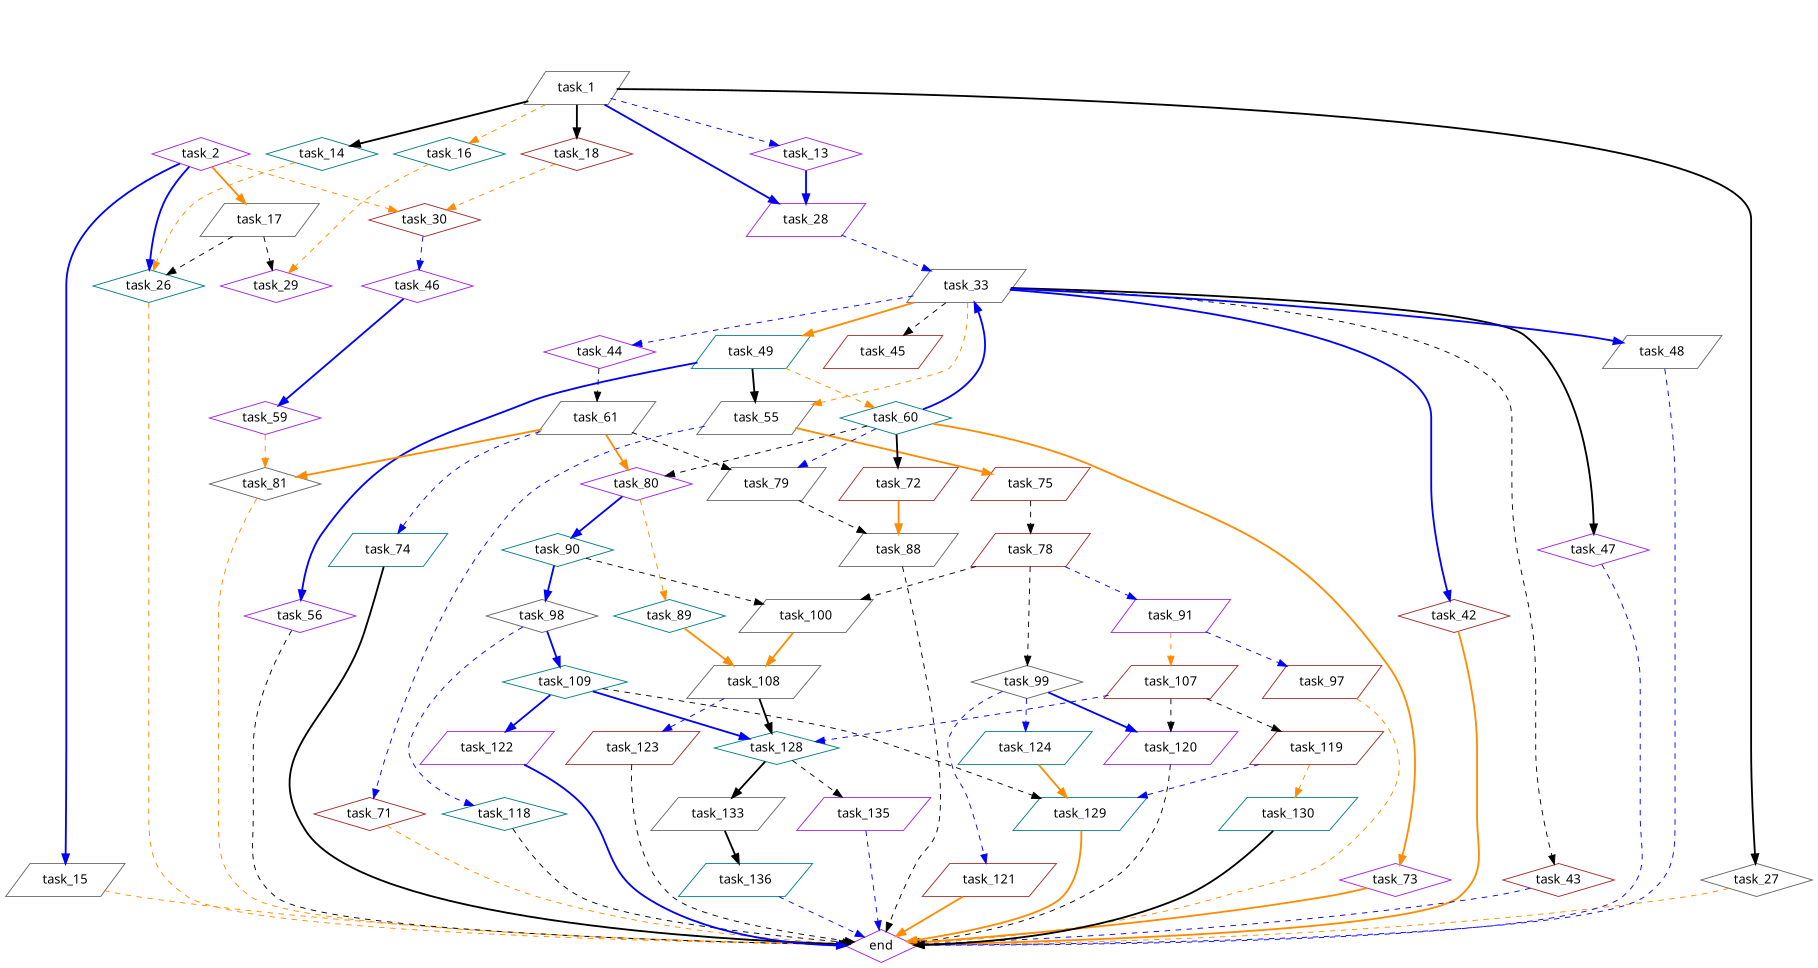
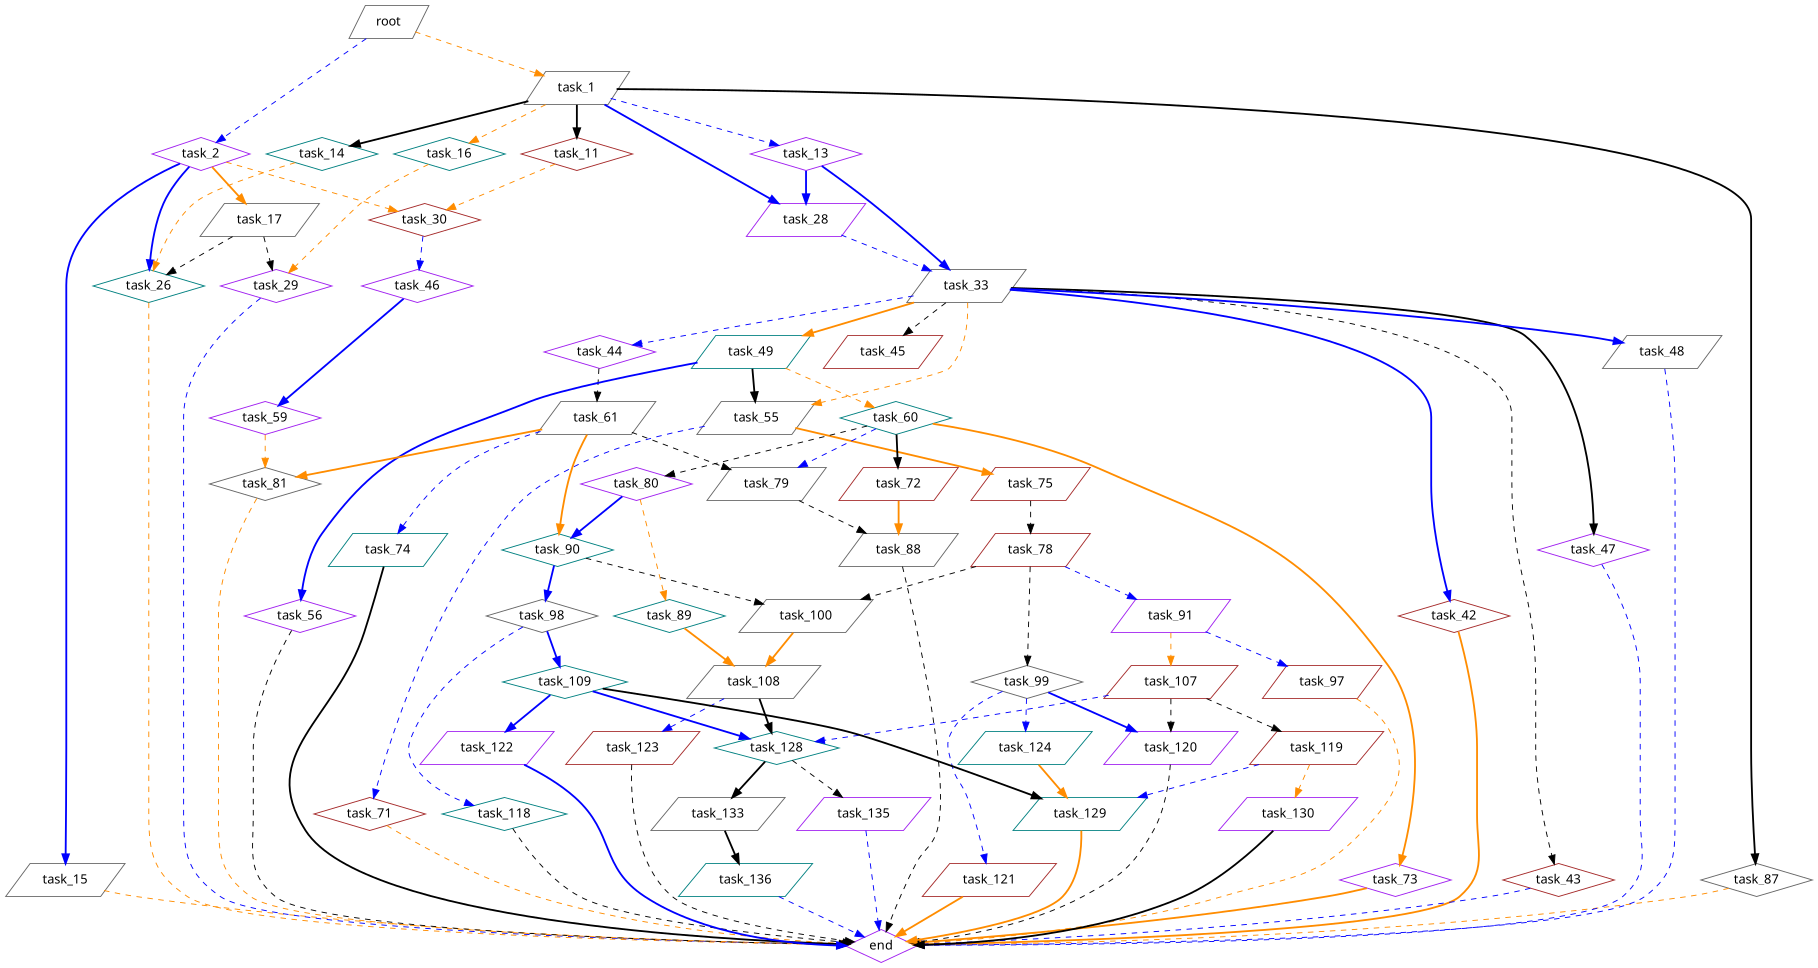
node "root": added
node "task_18": label "task_18" -> "task_11"
edge "task_60" -> "task_33": now "task_13" -> "task_33"
edge "task_61" -> "task_80": now "task_61" -> "task_90"
edge "task_109" -> "task_129": style dashed -> bold
node "task_130": color teal -> purple
node "task_27": label "task_27" -> "task_87"
edge "task_29" -> "end": added
